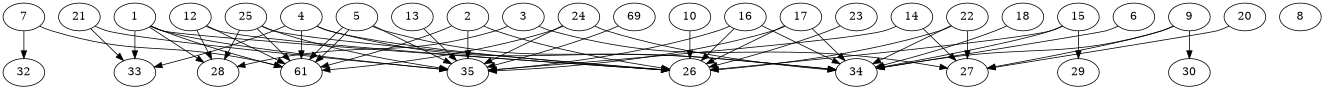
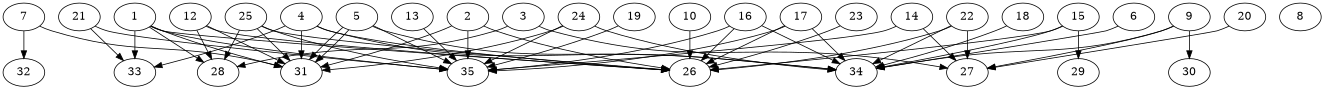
node "69": label "69" -> "19"
node "61": label "61" -> "31"
